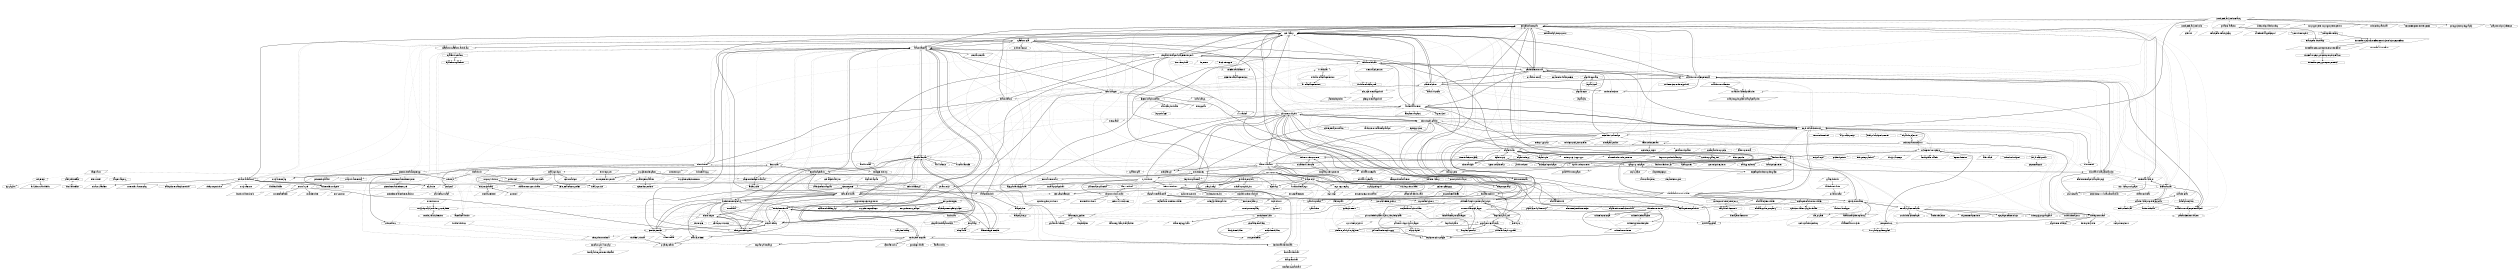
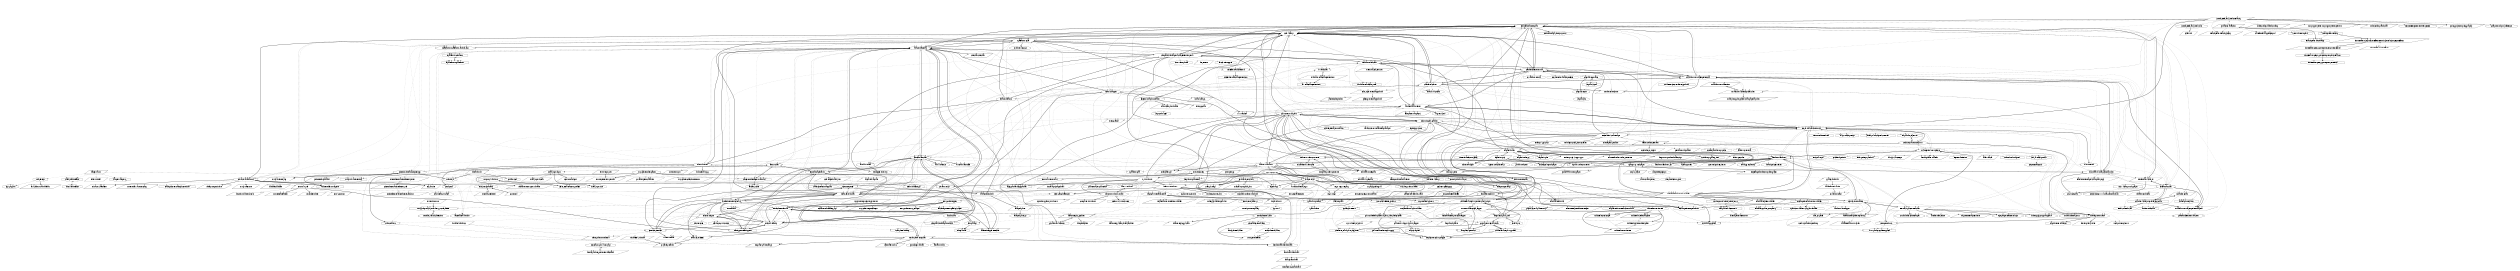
node "upbit/pixivpy": added
node "ITJesse/ifcon-extractor": removed
node "Hunternif/szurubooru": label "Hunternif/szurubooru" -> "Comparer/szurubooru"
